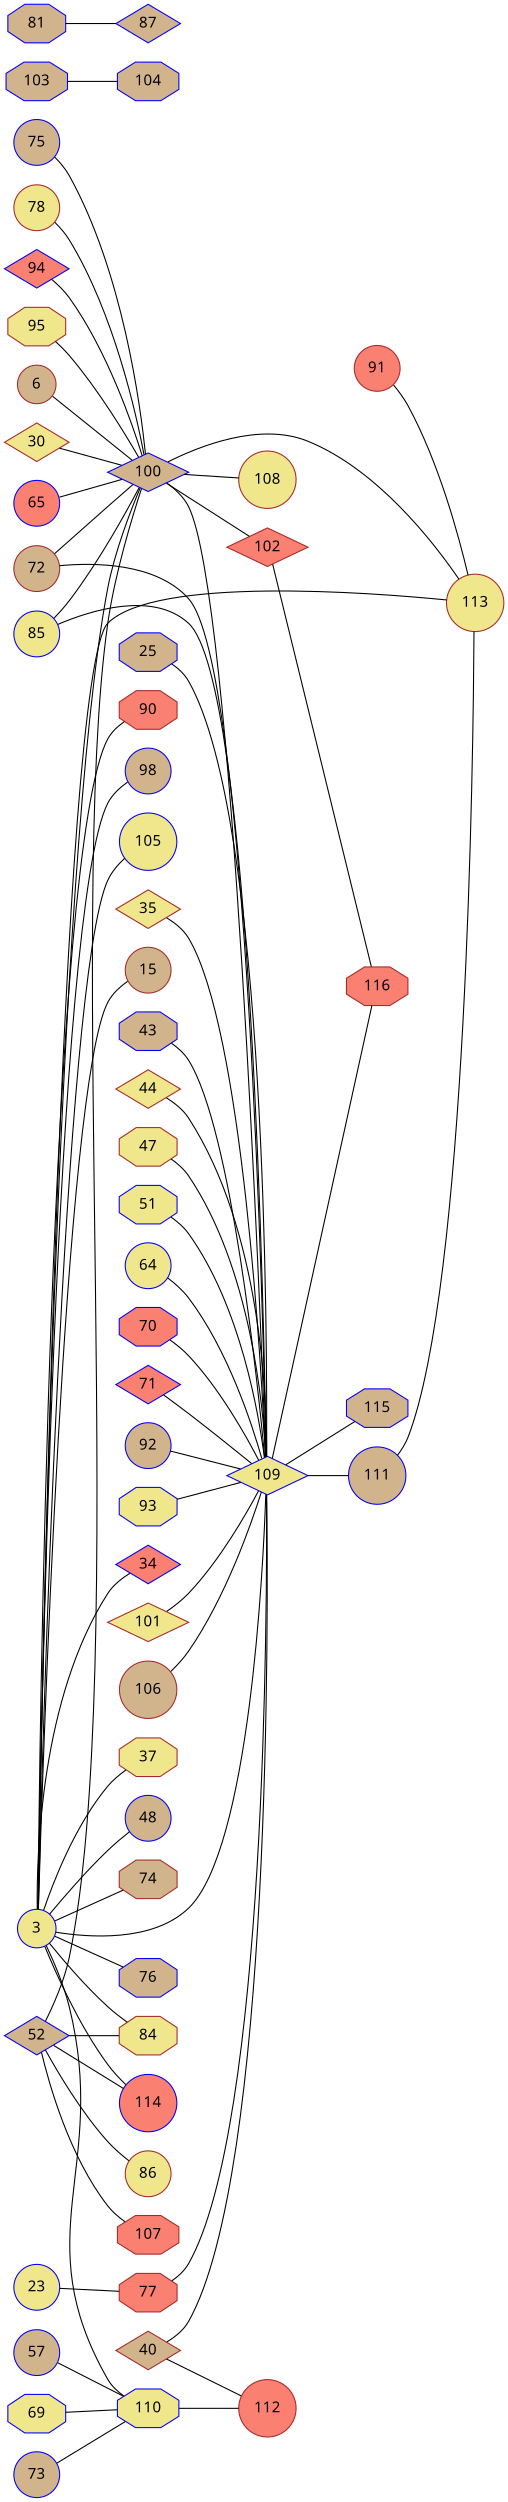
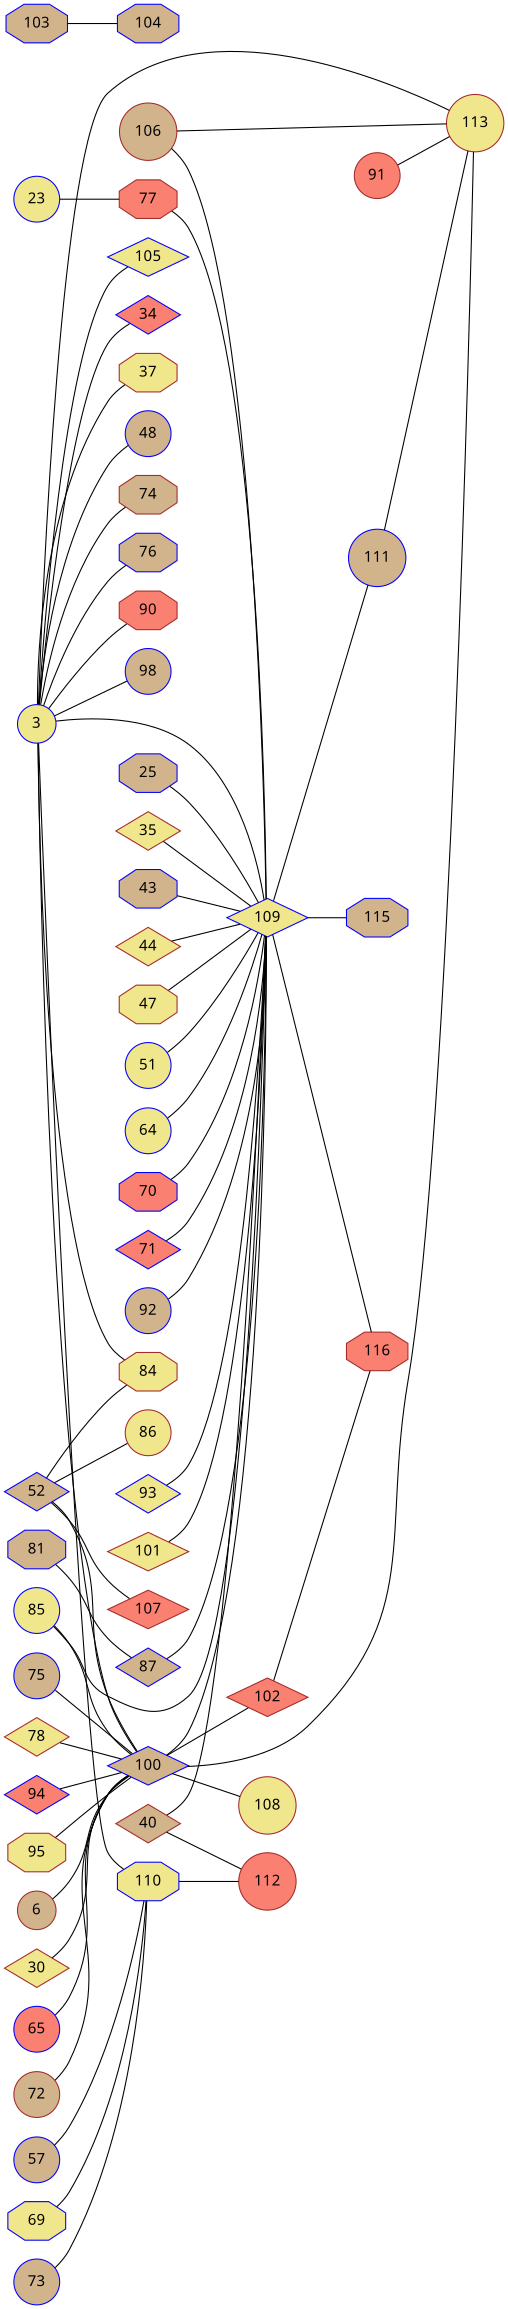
edge "113" -- "106": added
node "78": shape circle -> diamond
node "105": shape circle -> diamond
edge "72" -- "109": now "87" -- "109"
node "15": removed
node "51": shape octagon -> circle
node "93": shape octagon -> diamond
node "114": removed
node "107": shape octagon -> diamond
